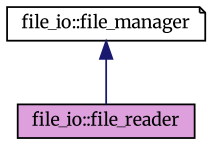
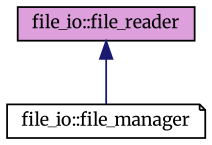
edge "file_io::file_reader" -> "file_io::file_manager": reversed
